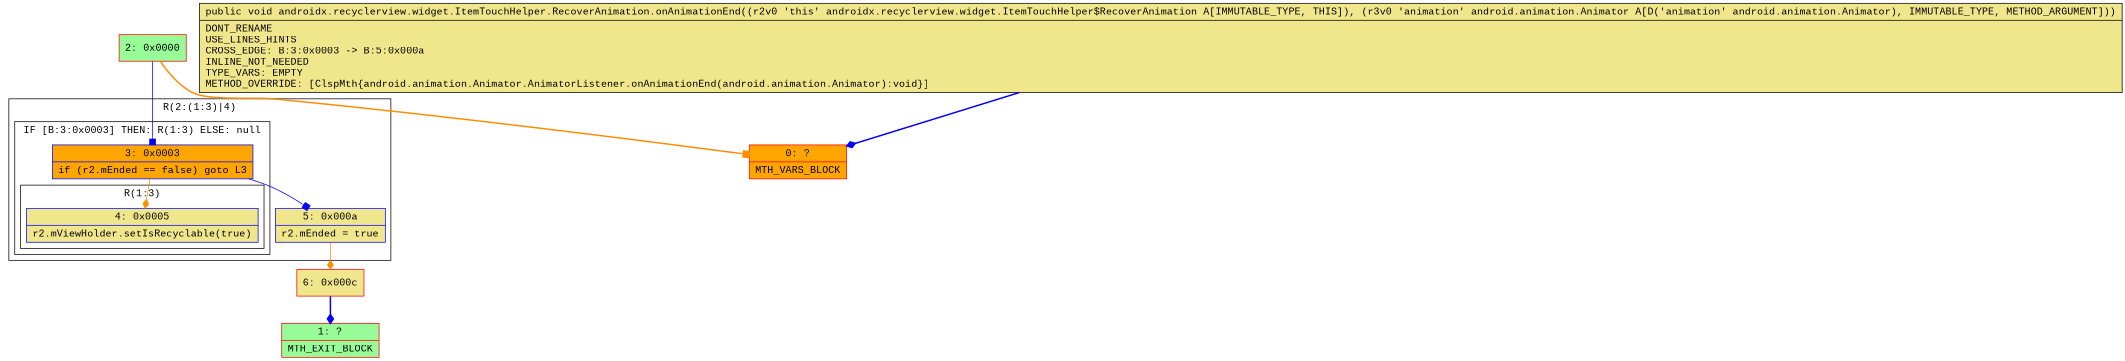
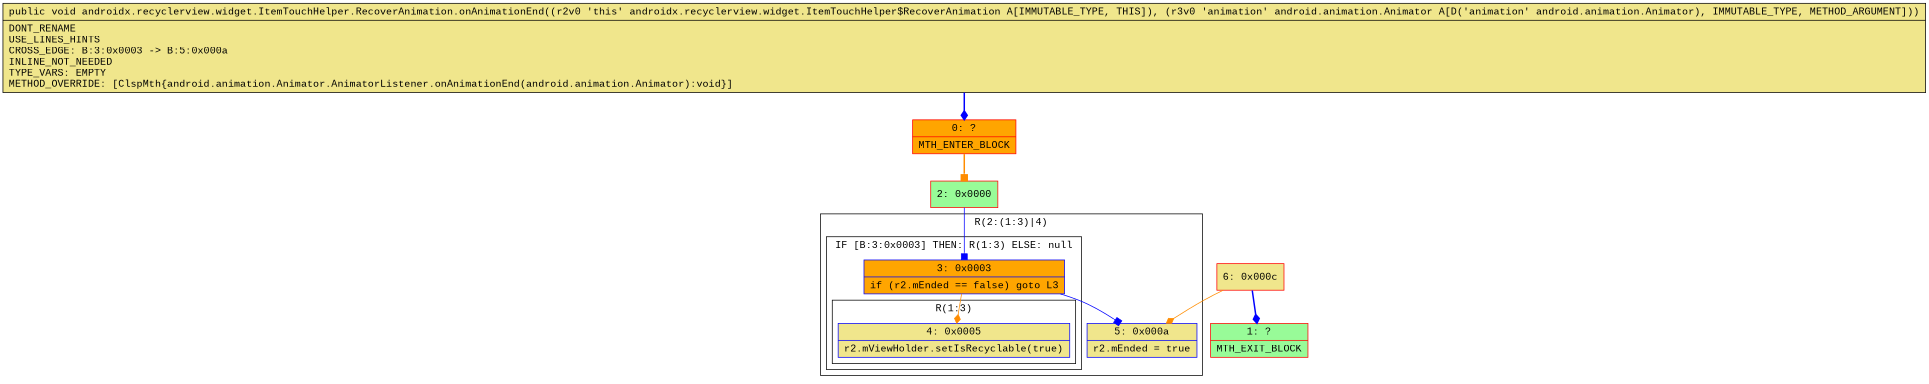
edge "2: 0x0000" -> "0: ?": reversed
node "0: ?": text "MTH_VARS_BLOCK" -> "MTH_ENTER_BLOCK"
edge "5: 0x000a" -> "6: 0x000c": reversed
